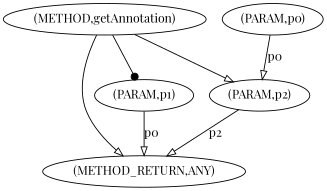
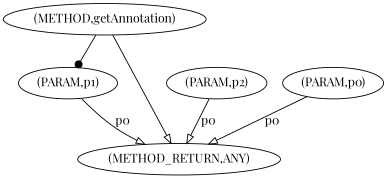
edge "(PARAM,p0)" -> "(PARAM,p2)": now "(PARAM,p0)" -> "(METHOD_RETURN,ANY)"
edge "(METHOD,getAnnotation)" -> "(PARAM,p2)": removed
edge "(PARAM,p2)" -> "(METHOD_RETURN,ANY)": label "p2" -> "p0"
